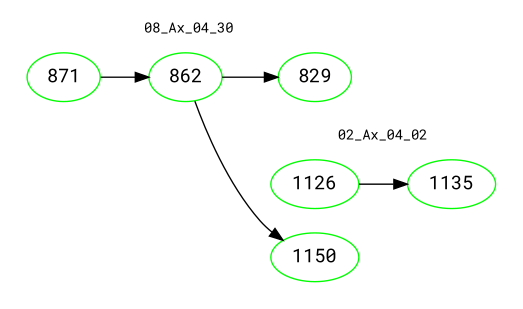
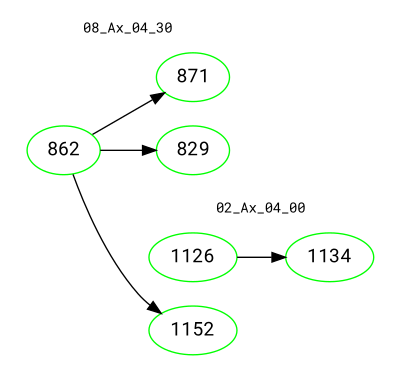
edge "871" -> "862": reversed
cluster "02_Ax_04_02": label "02_Ax_04_02" -> "02_Ax_04_00"
node "1135": label "1135" -> "1134"
node "1150": label "1150" -> "1152"
